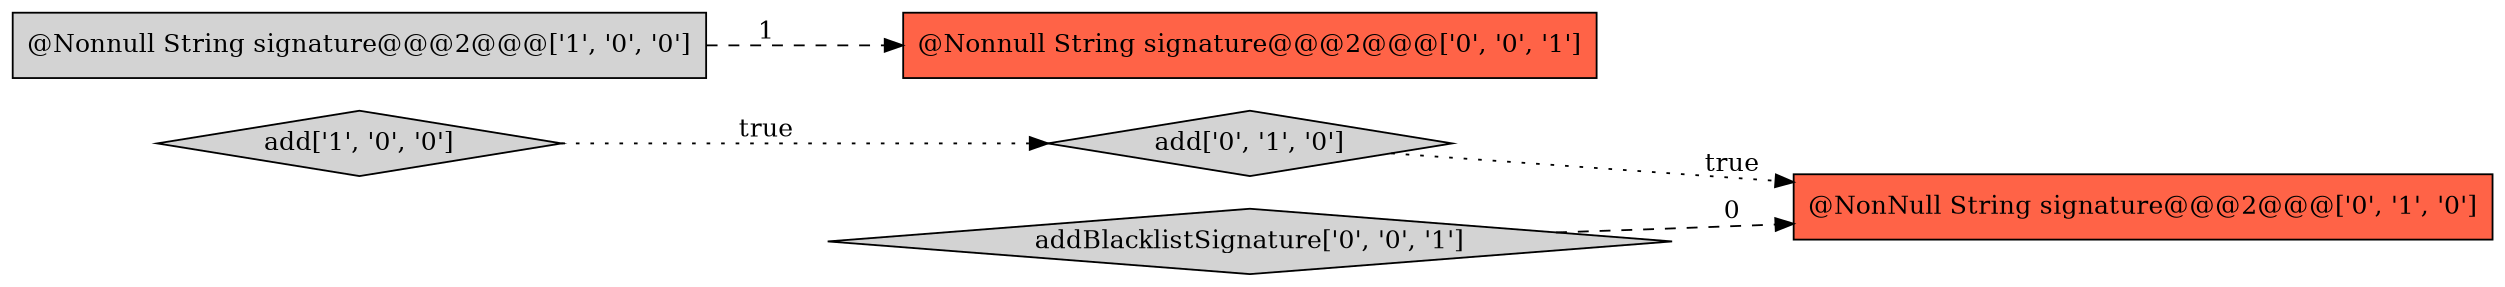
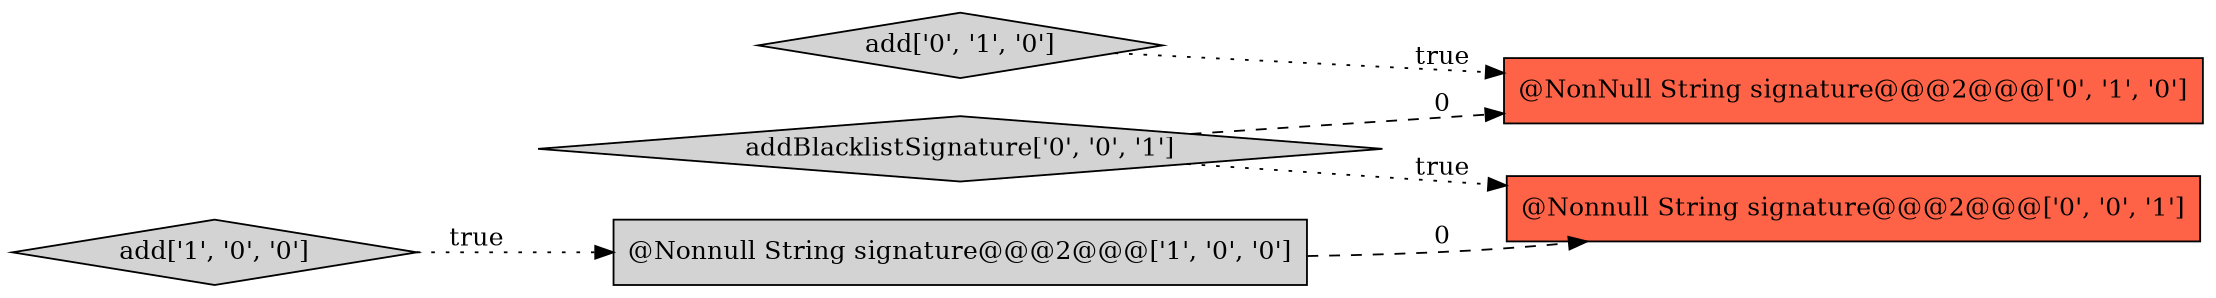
edge "@Nonnull String signature@@@2@@@['1', '0', '0']" -> "@Nonnull String signature@@@2@@@['0', '0', '1']": label "1" -> "0"
edge "add['1', '0', '0']" -> "add['0', '1', '0']": now "add['1', '0', '0']" -> "@Nonnull String signature@@@2@@@['1', '0', '0']"
edge "addBlacklistSignature['0', '0', '1']" -> "@Nonnull String signature@@@2@@@['0', '0', '1']": added, label "true"
